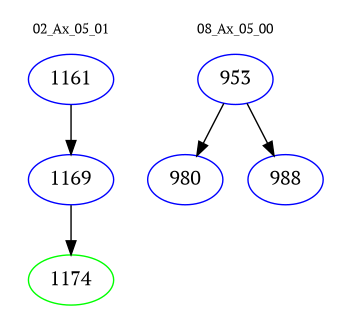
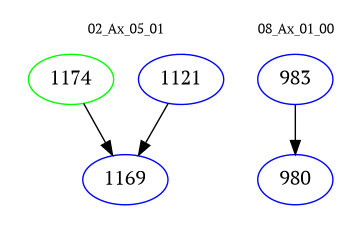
cluster "08_Ax_05_00": label "08_Ax_05_00" -> "08_Ax_01_00"
node "1161": label "1161" -> "1121"
node "953": label "953" -> "983"
node "988": removed
edge "1169" -> "1174": reversed
